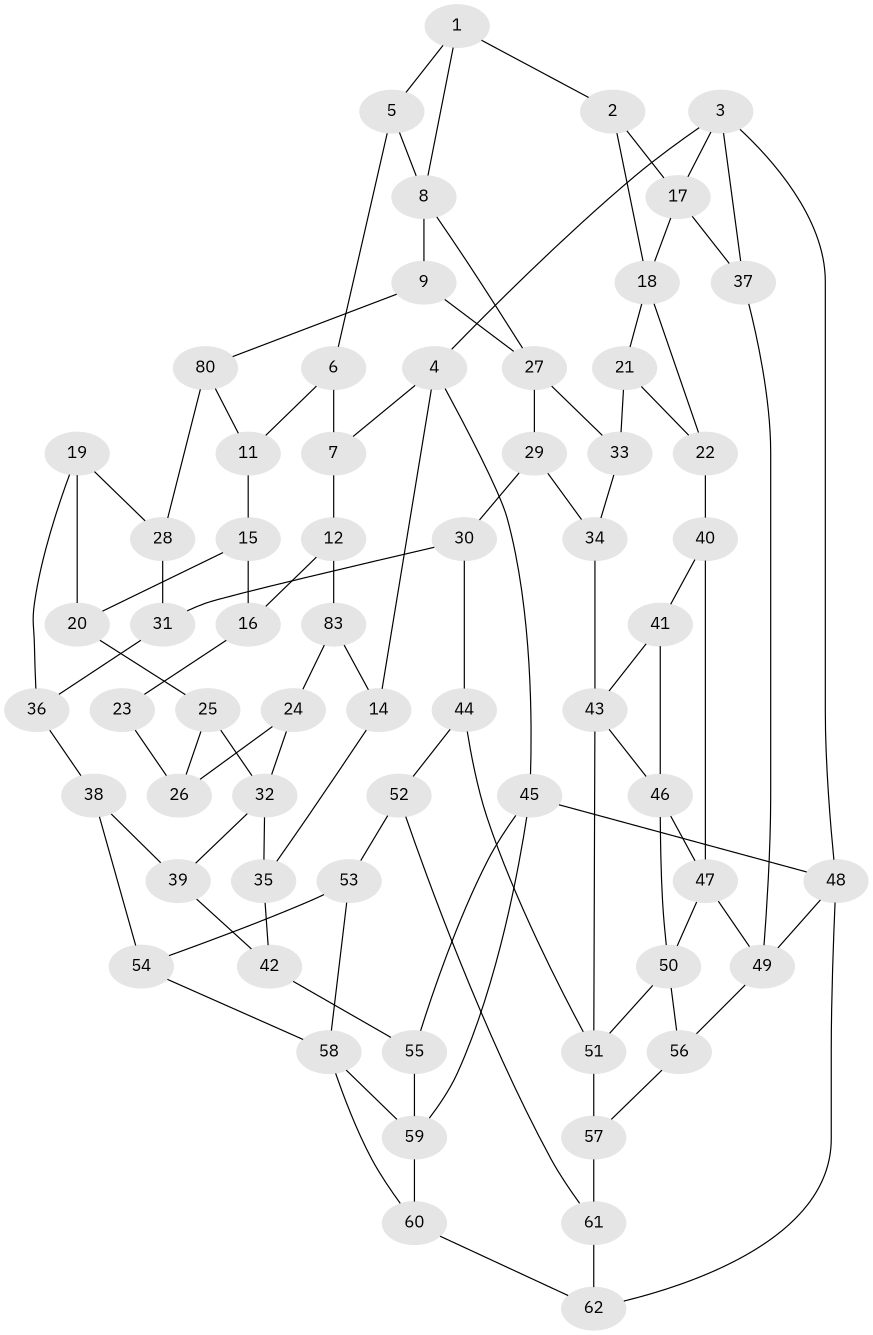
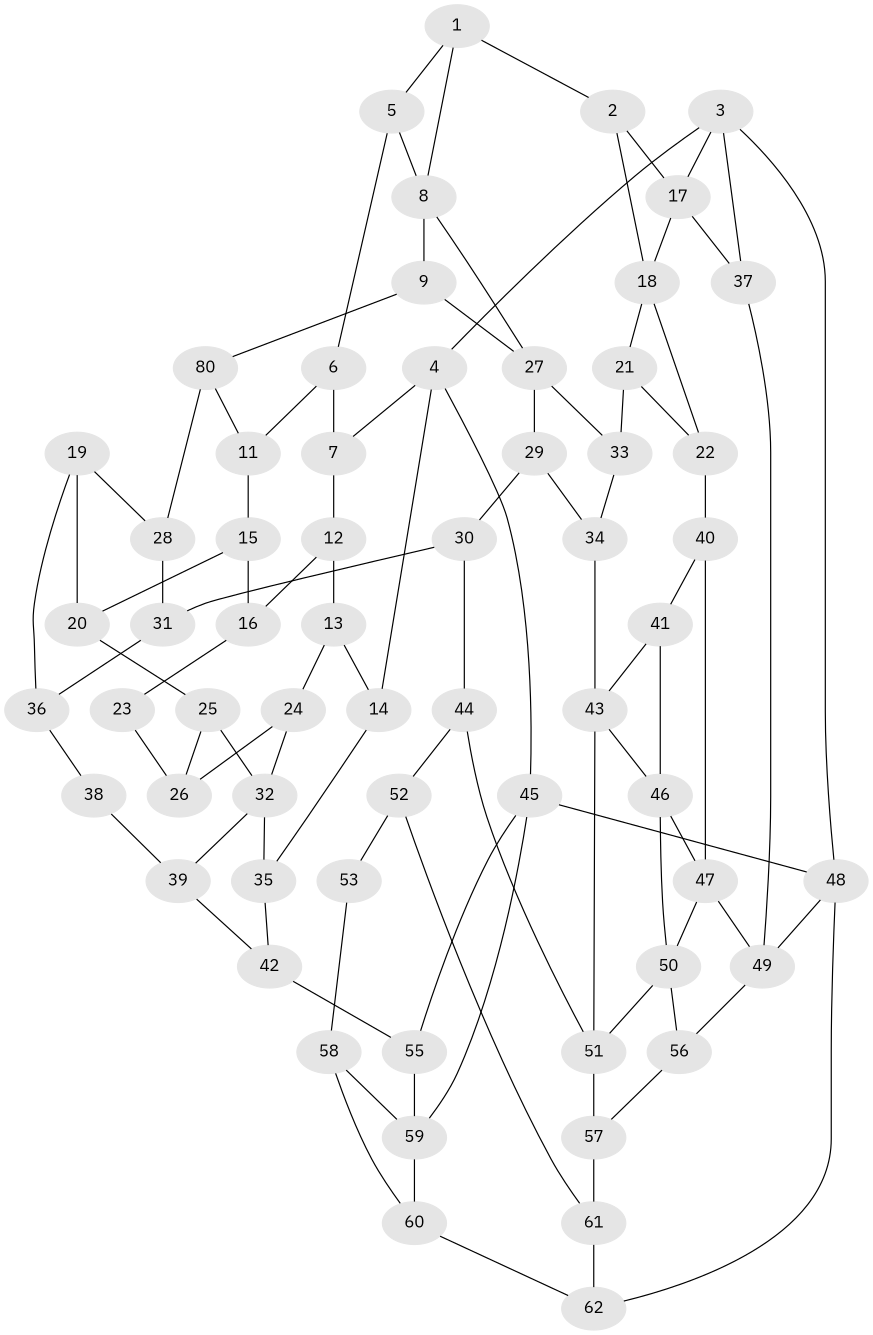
node "83": label "83" -> "13"
node "54": removed
